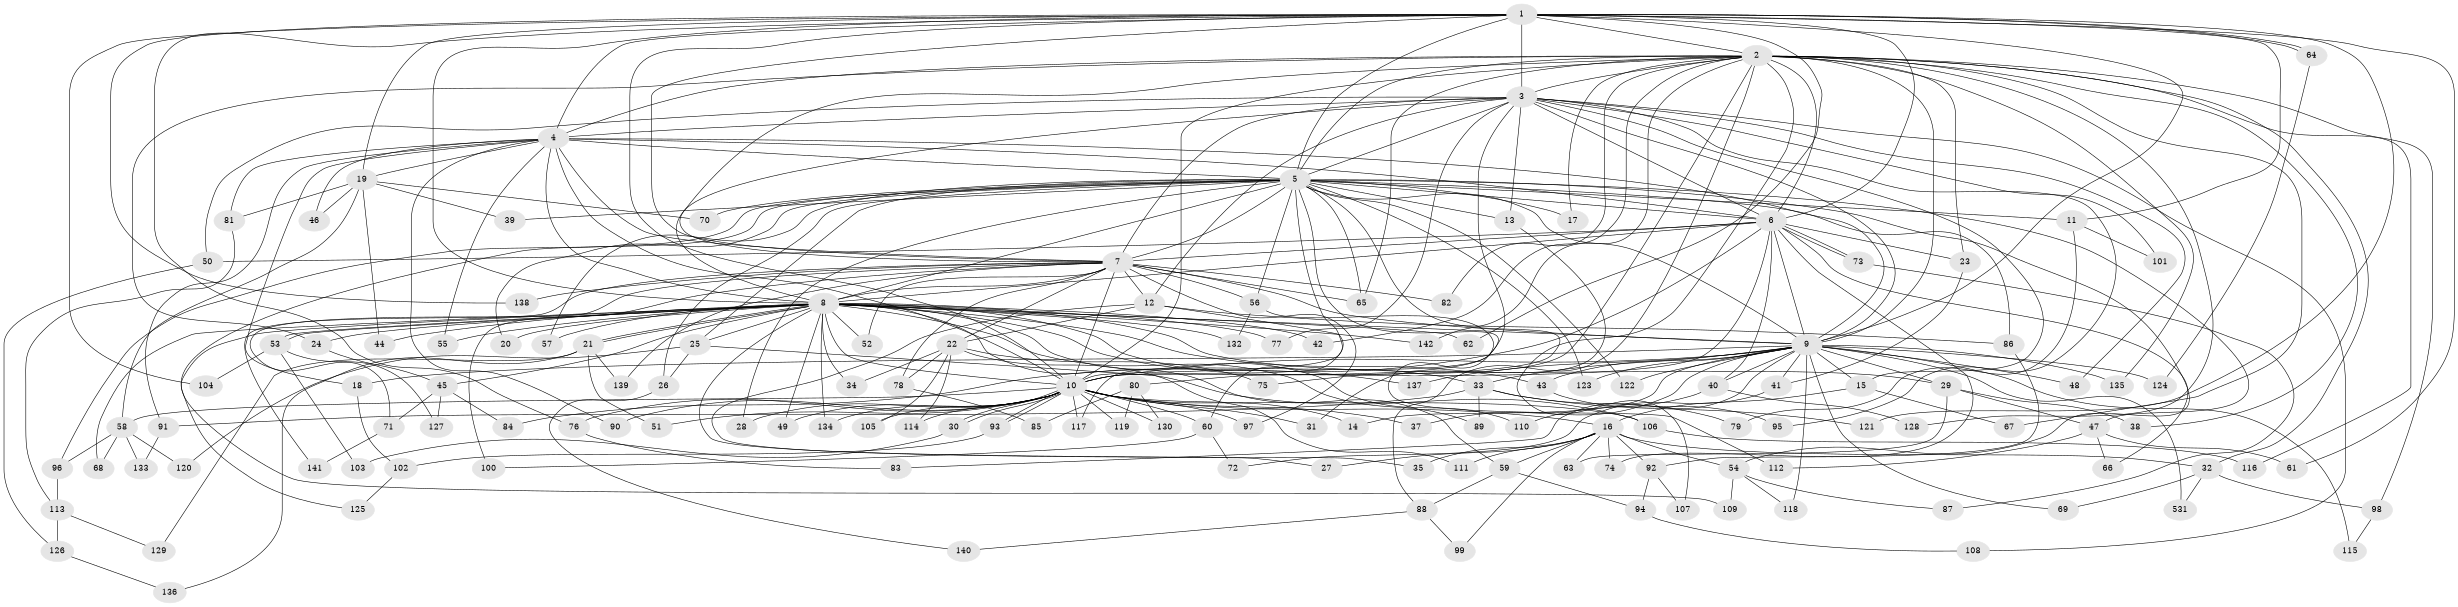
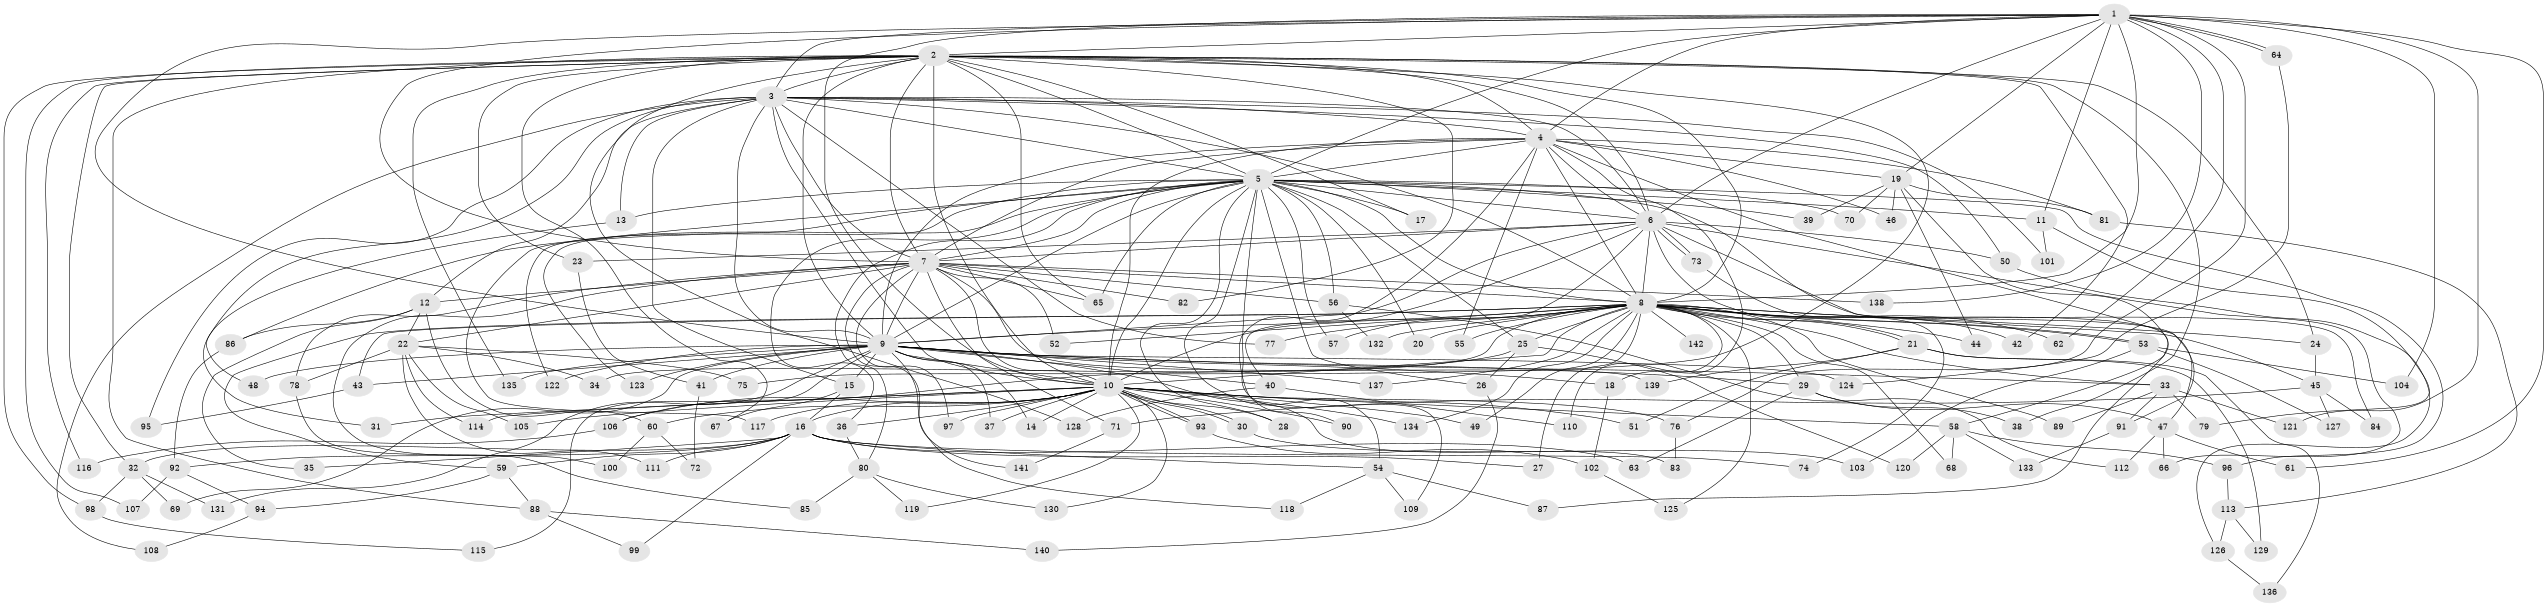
edge "2" -- "142": now "2" -- "8"
node "36": added
node "531": label "531" -> "131"
